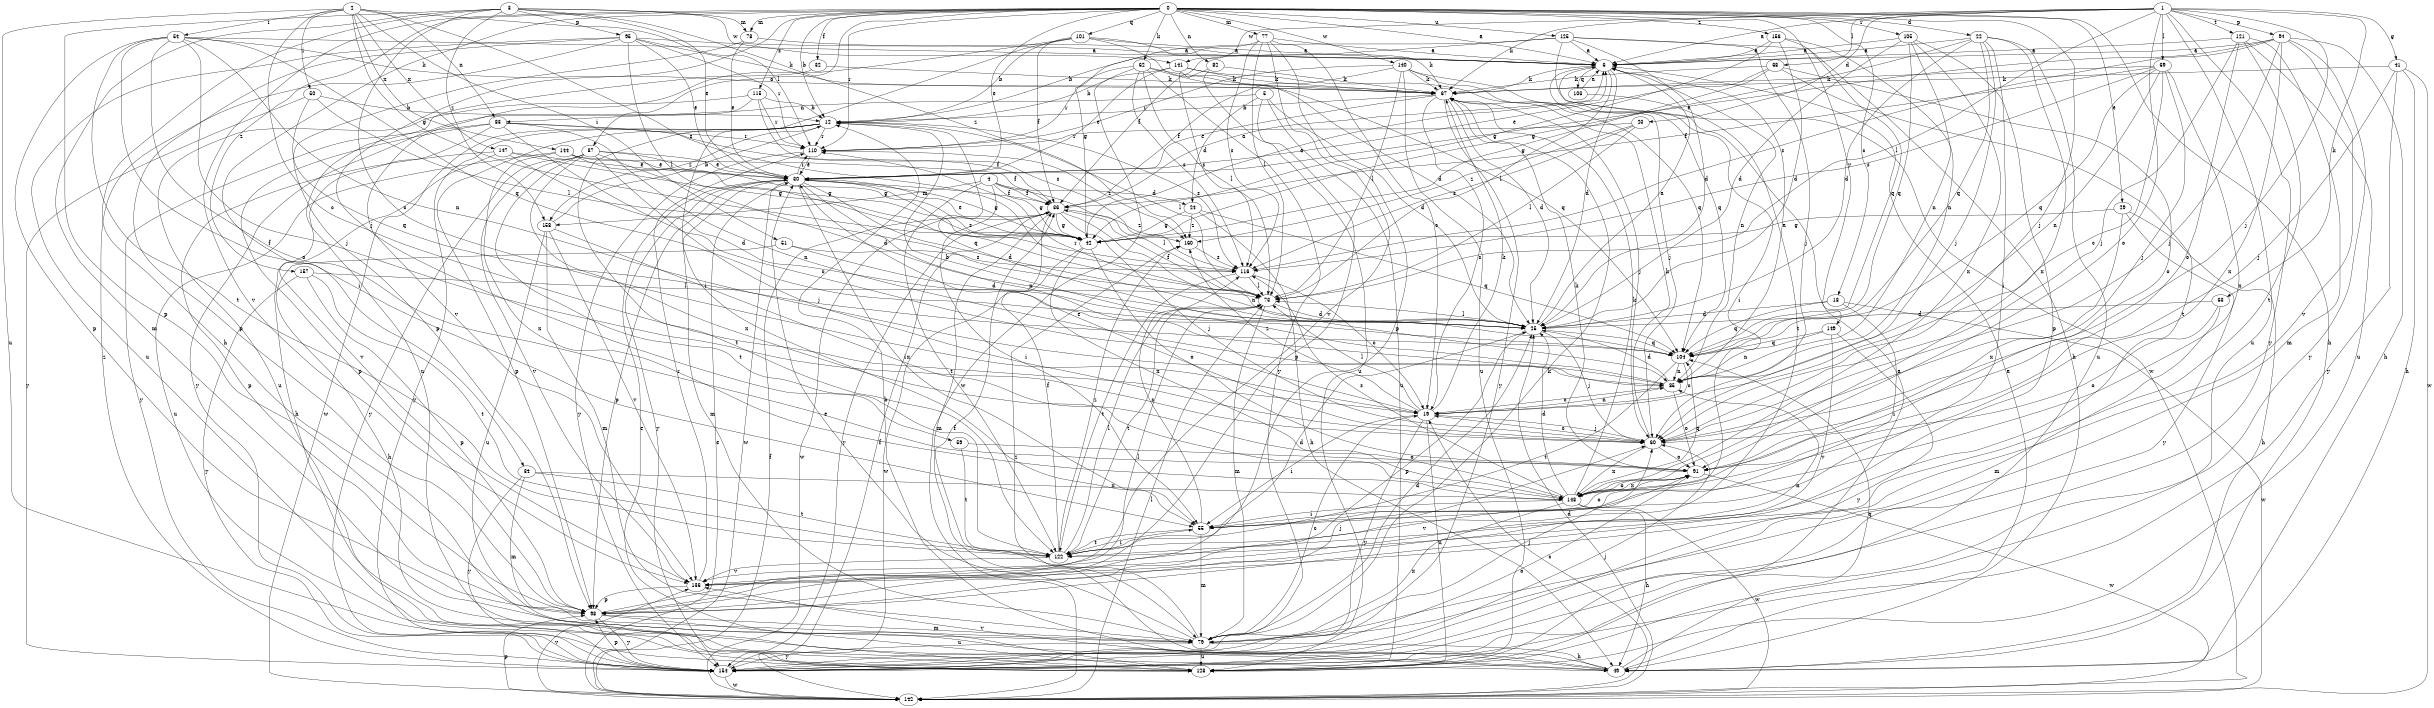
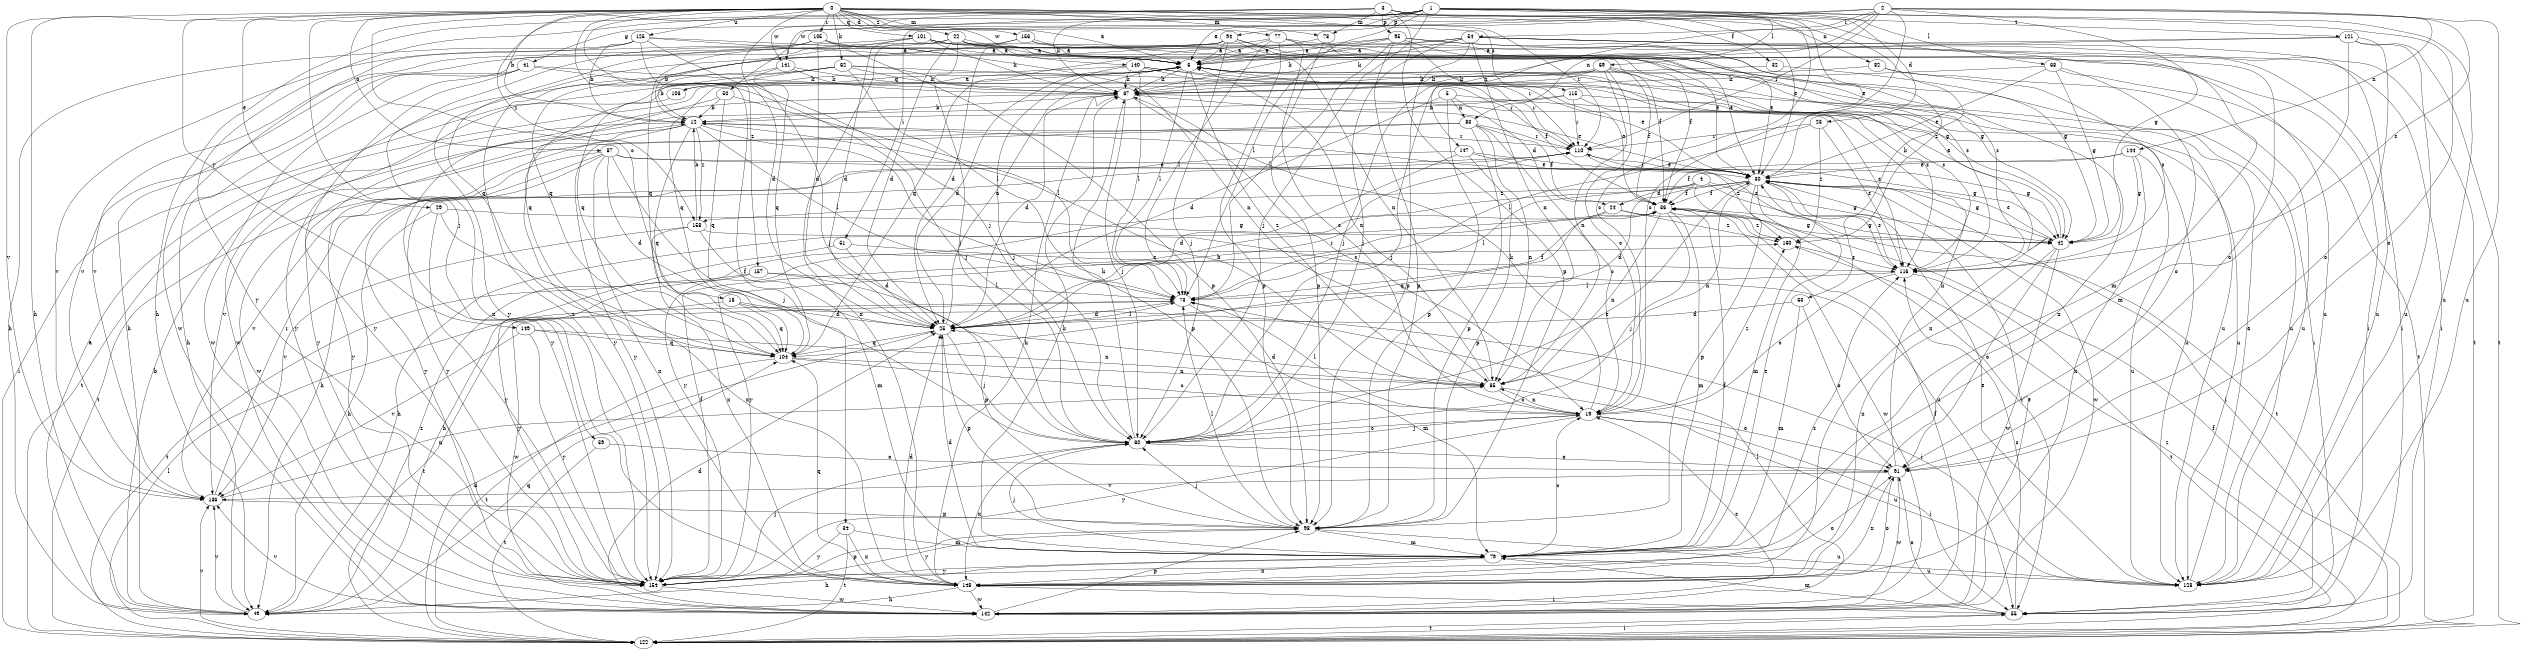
edge "2" -> "110": label "l" -> "r"
edge "3" -> "160": now "95" -> "160"
edge "4" -> "158": label "m" -> "z"
edge "6" -> "85": label "n" -> "z"
edge "103" -> "122": label "t" -> "i"
edge "148" -> "79": reversed
